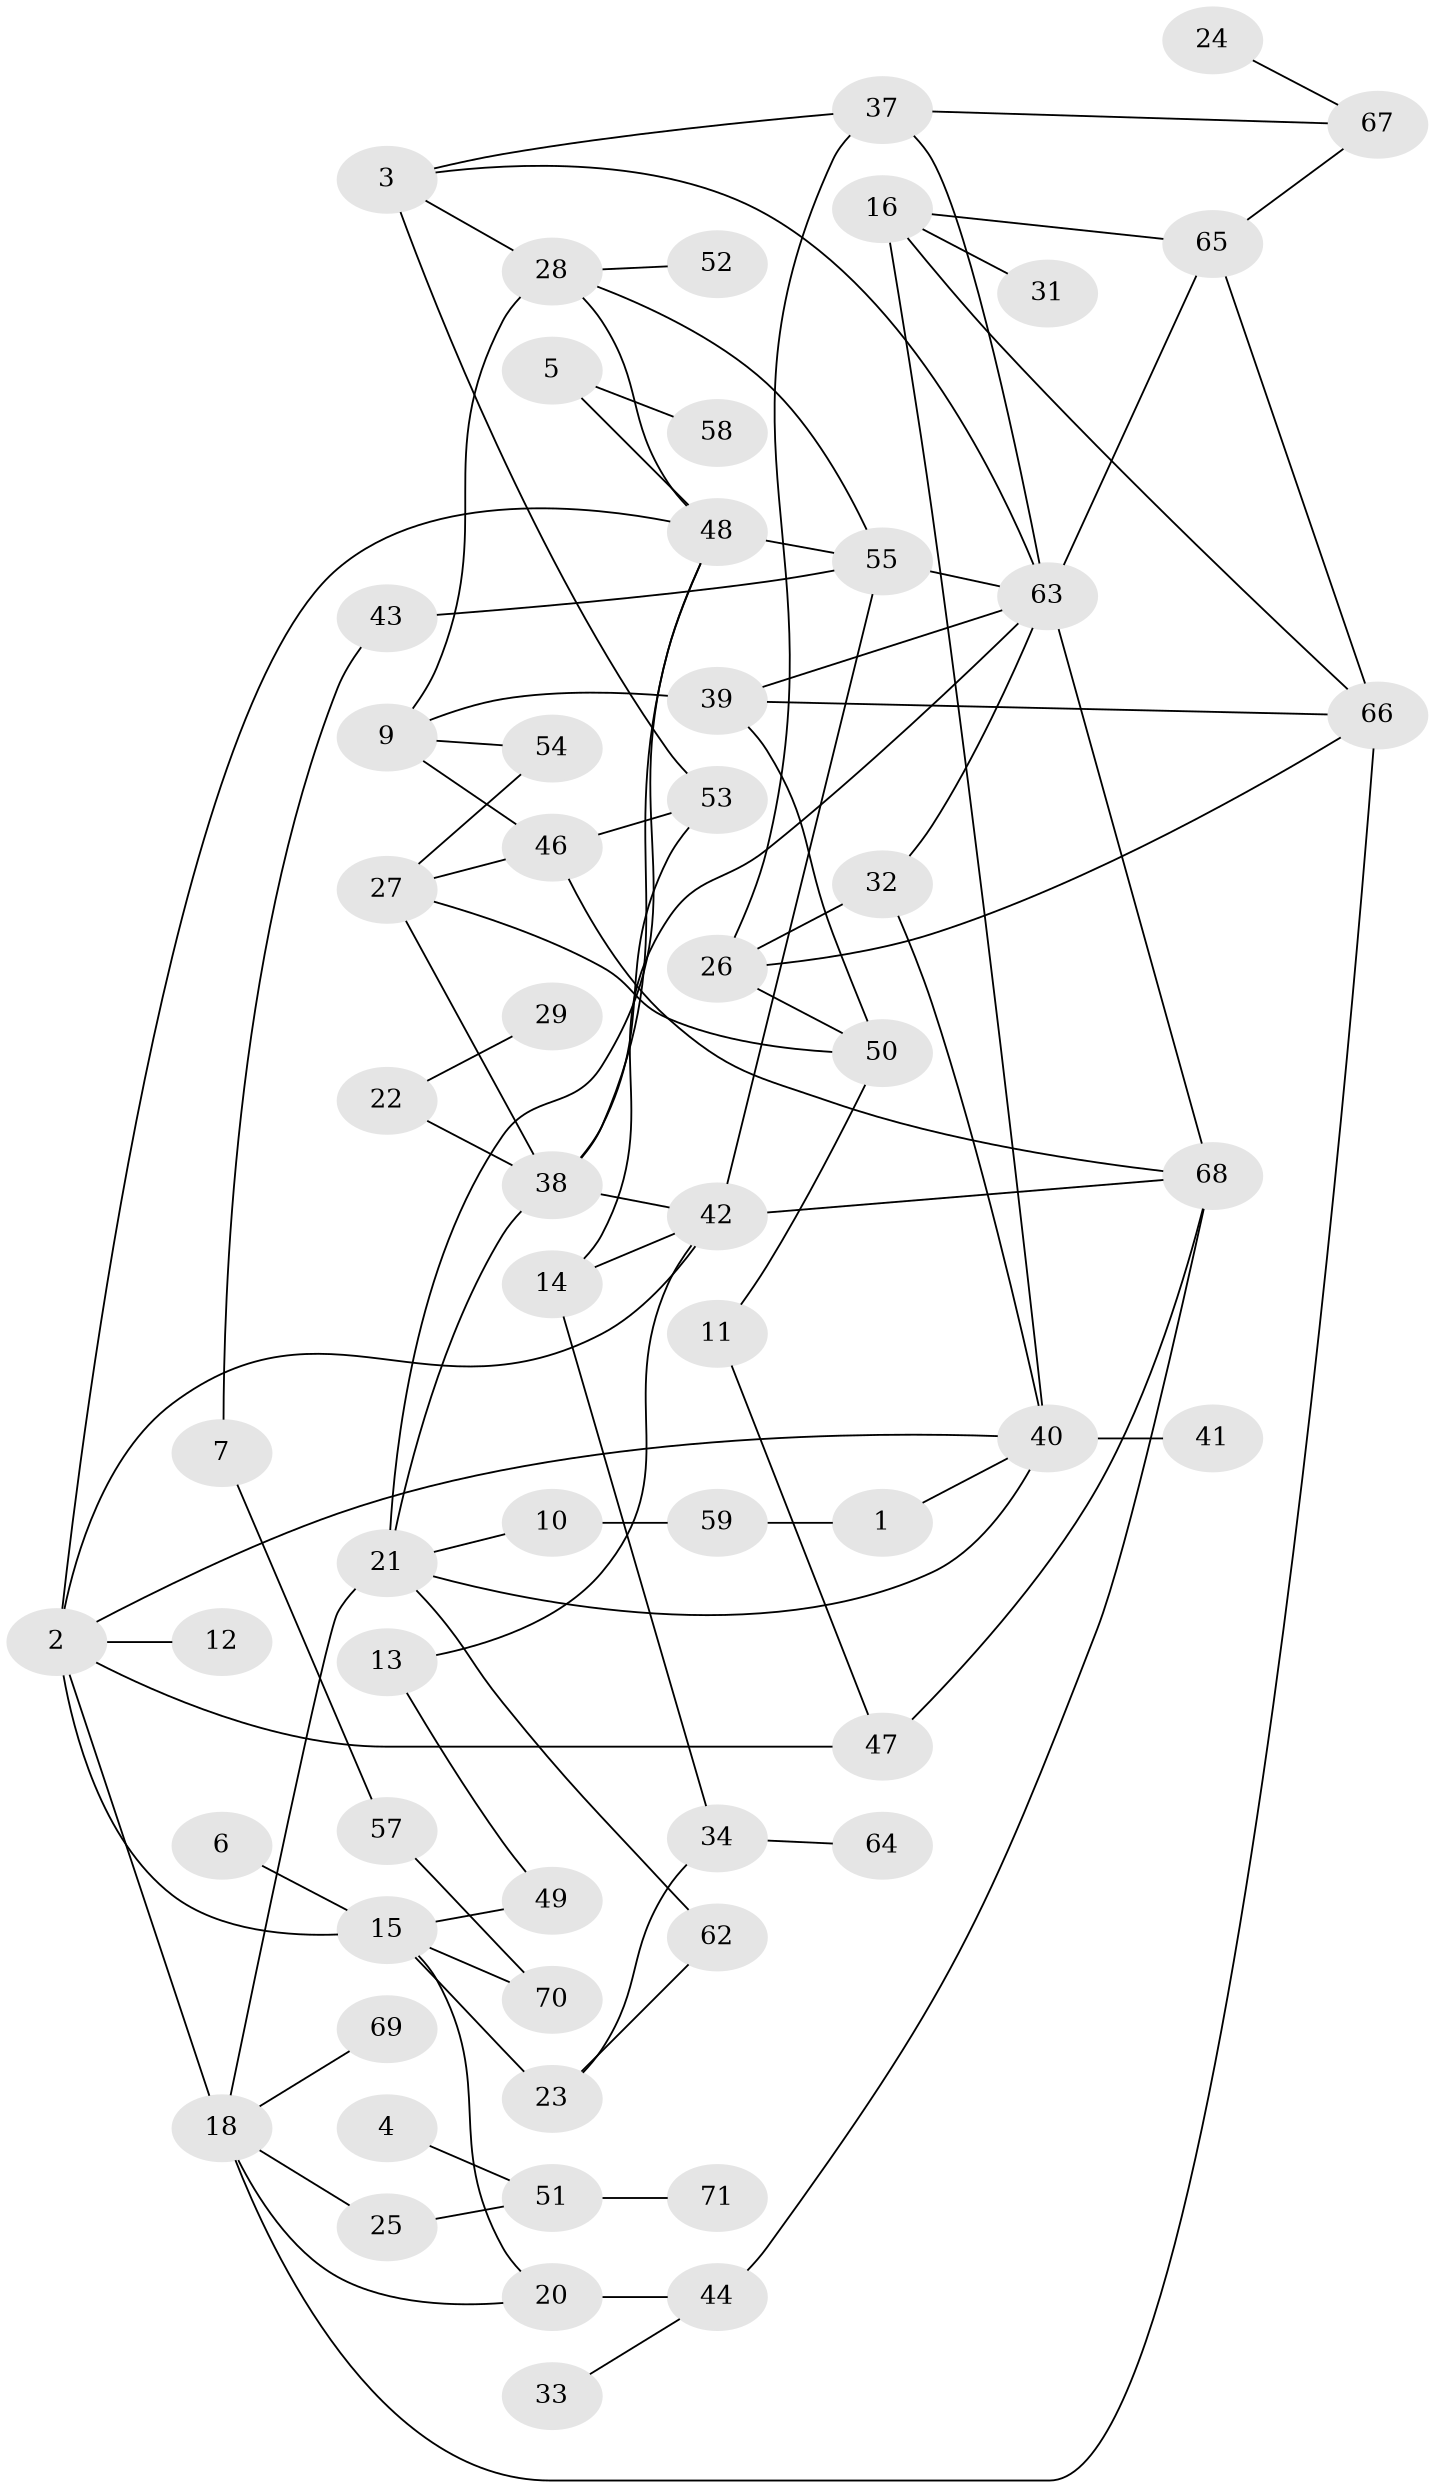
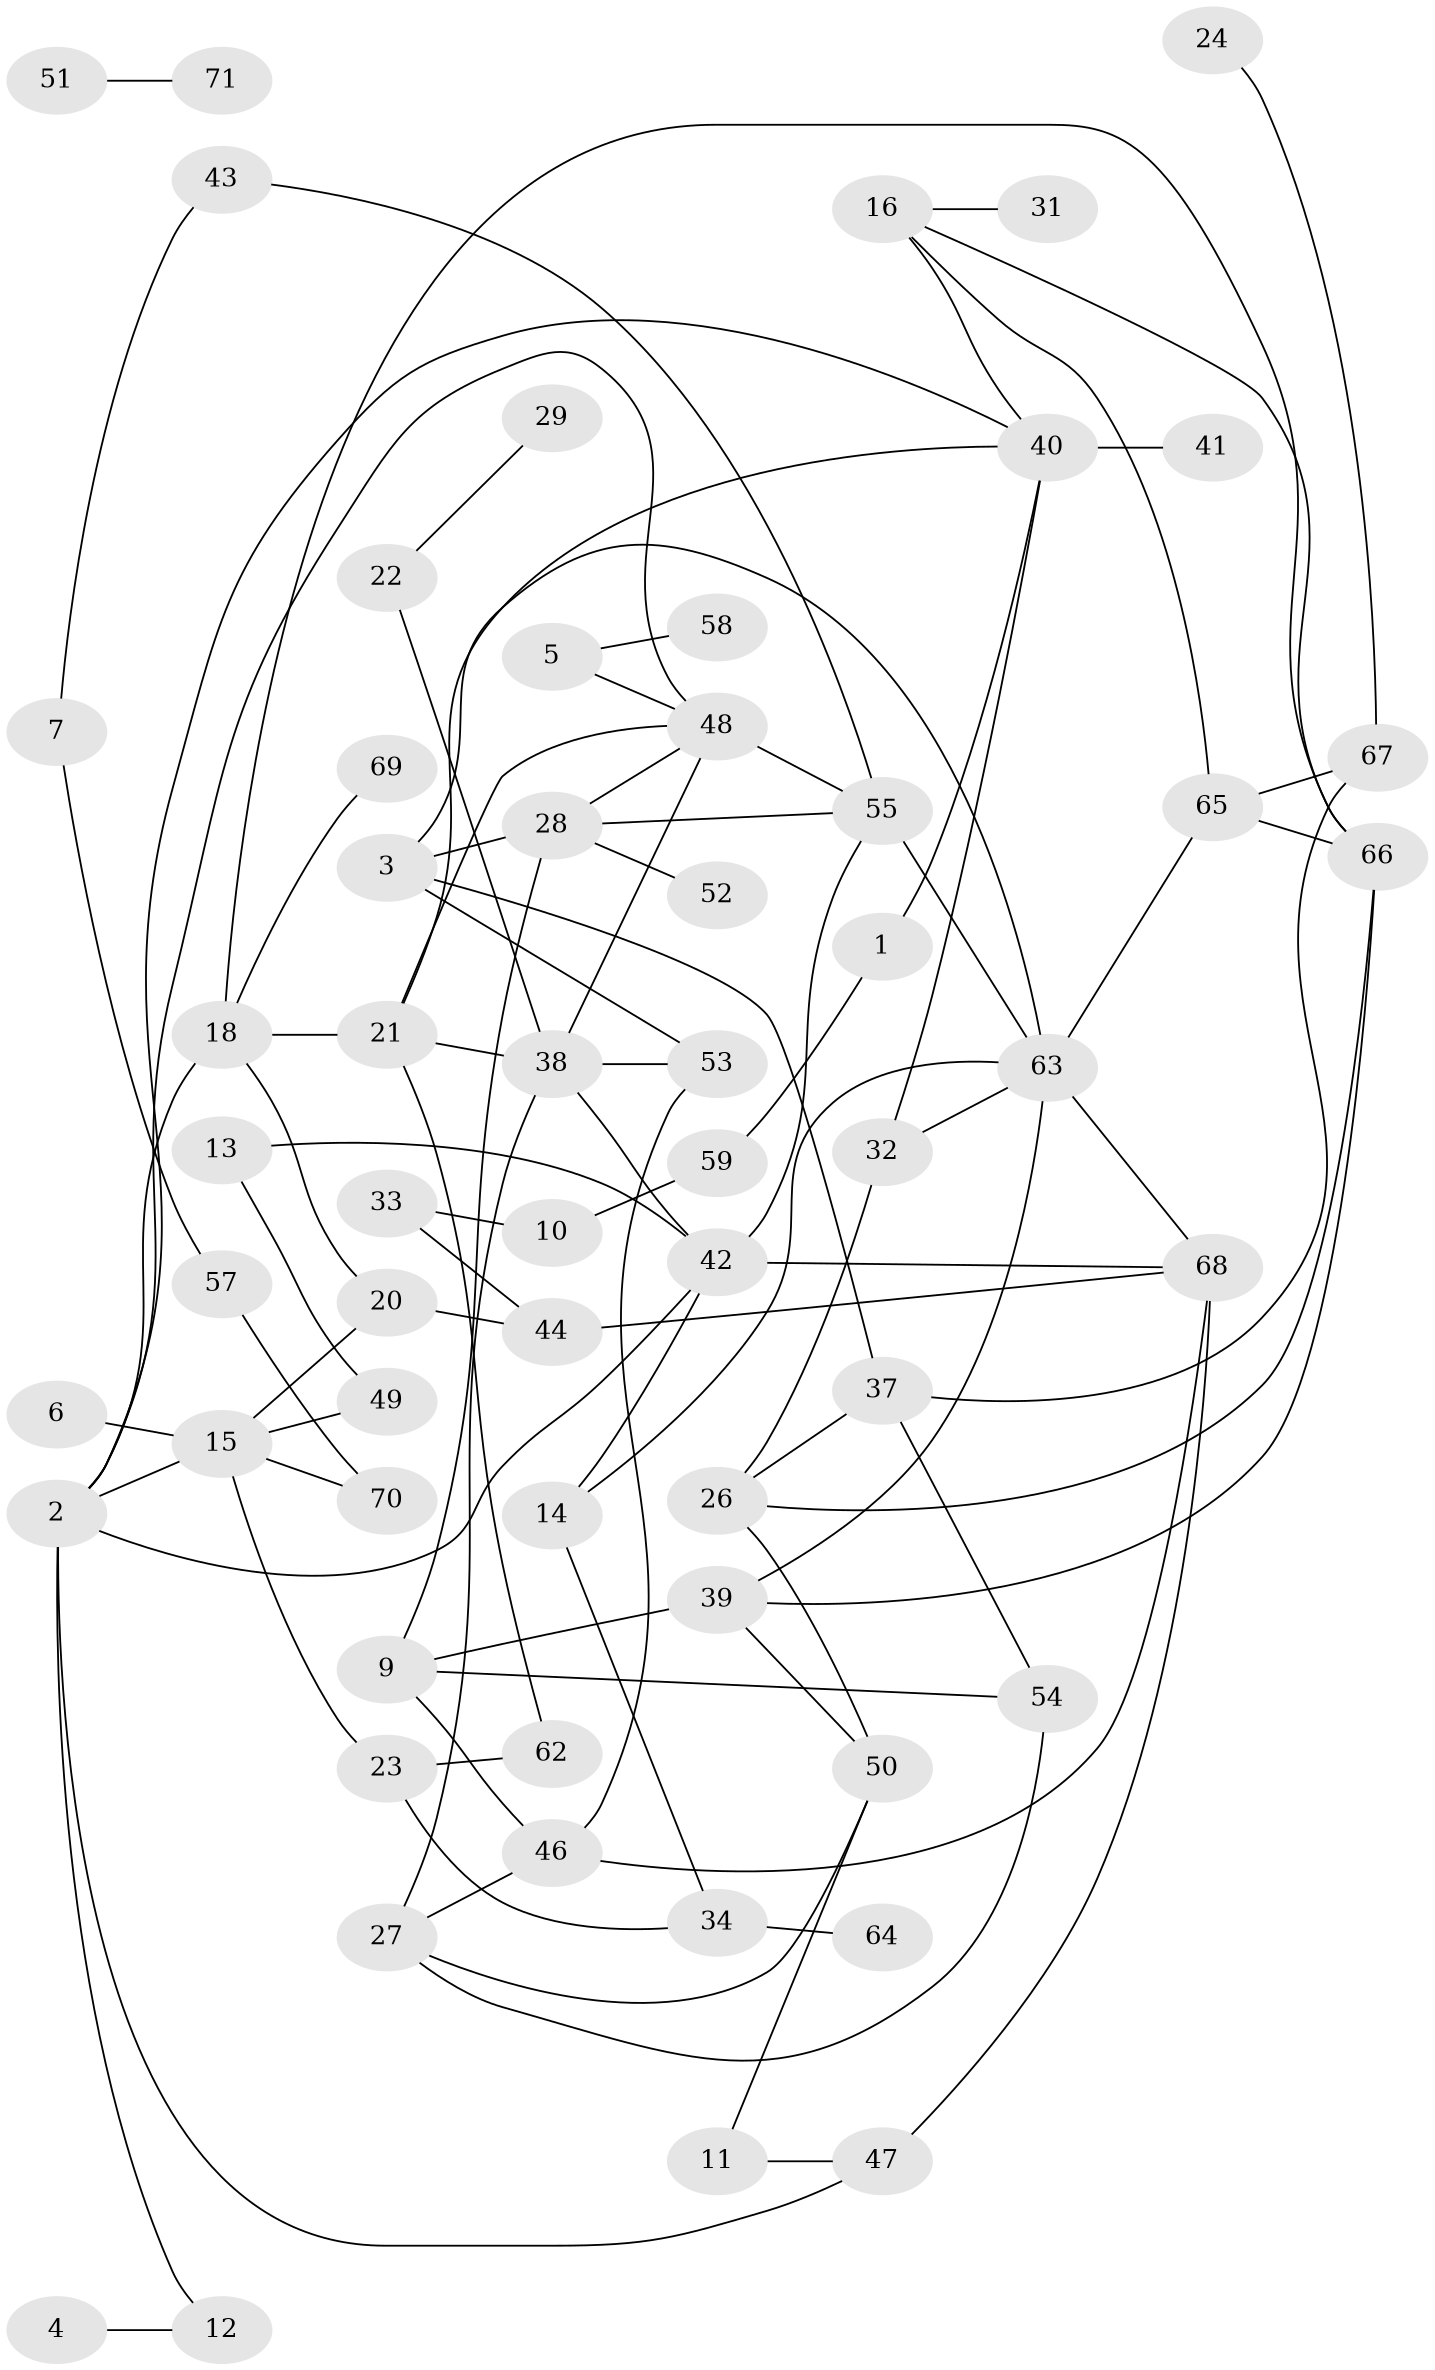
edge "37" -- "63": now "37" -- "54"
edge "10" -- "21": now "10" -- "33"
edge "4" -- "51": now "4" -- "12"
node "25": removed
